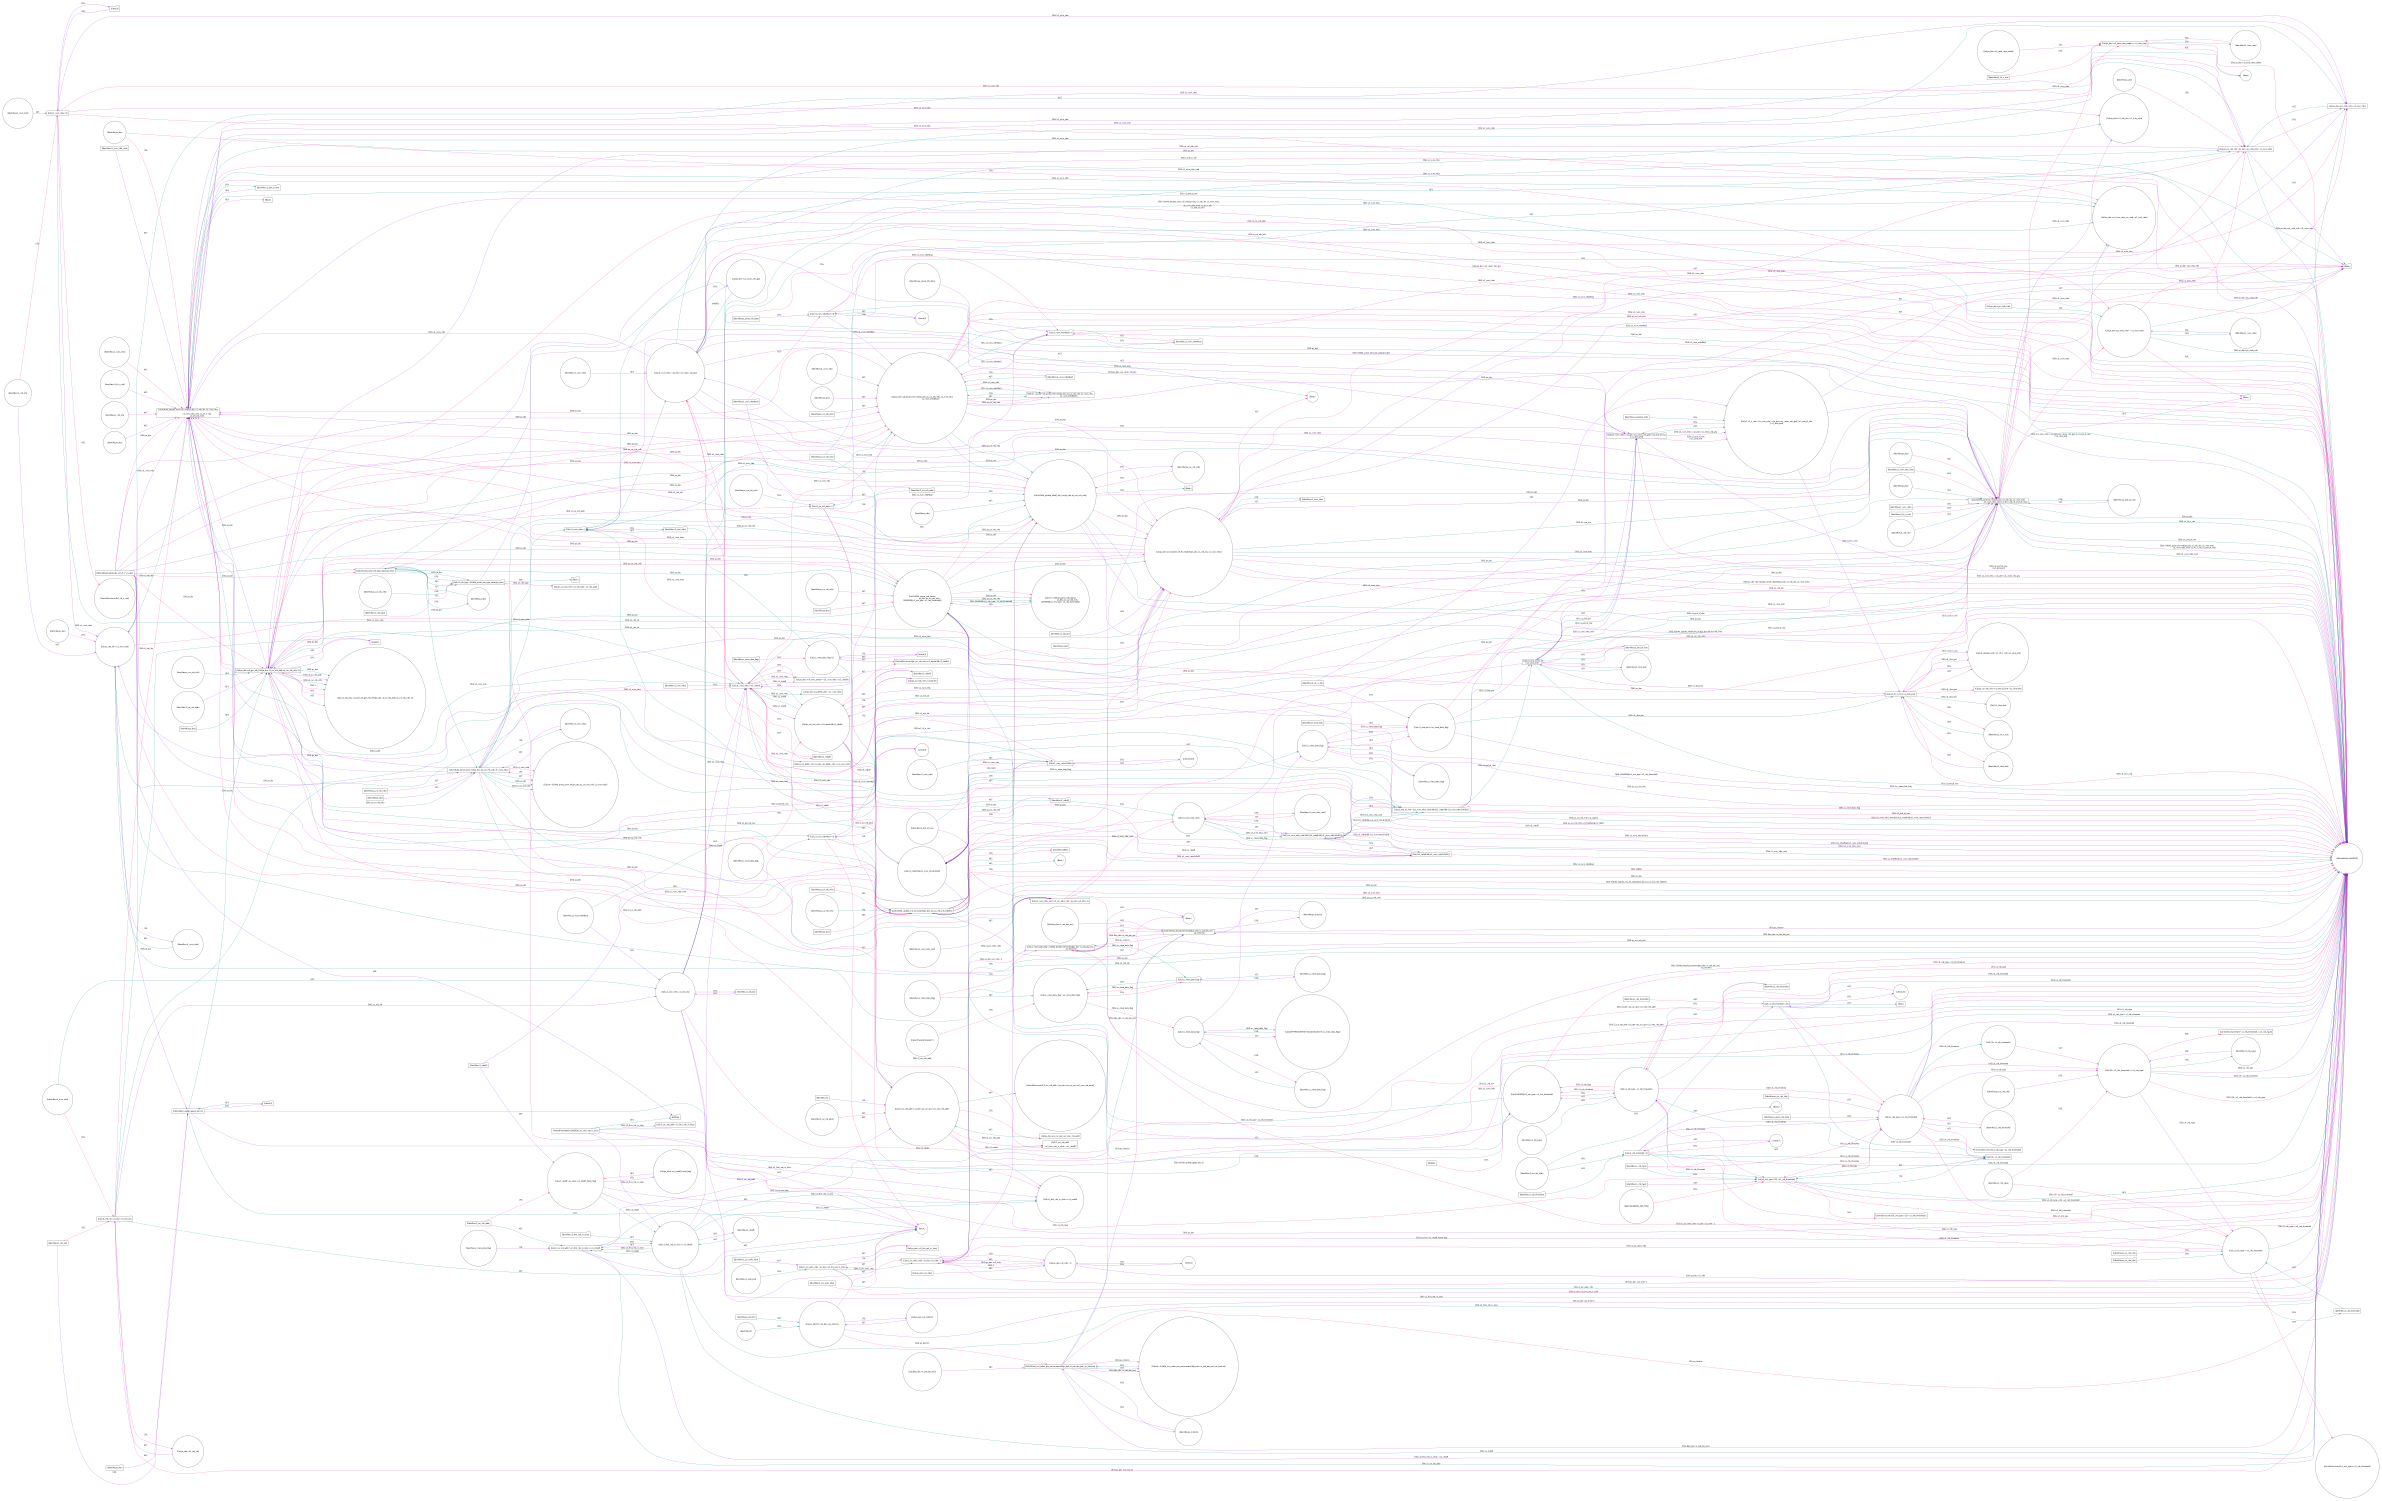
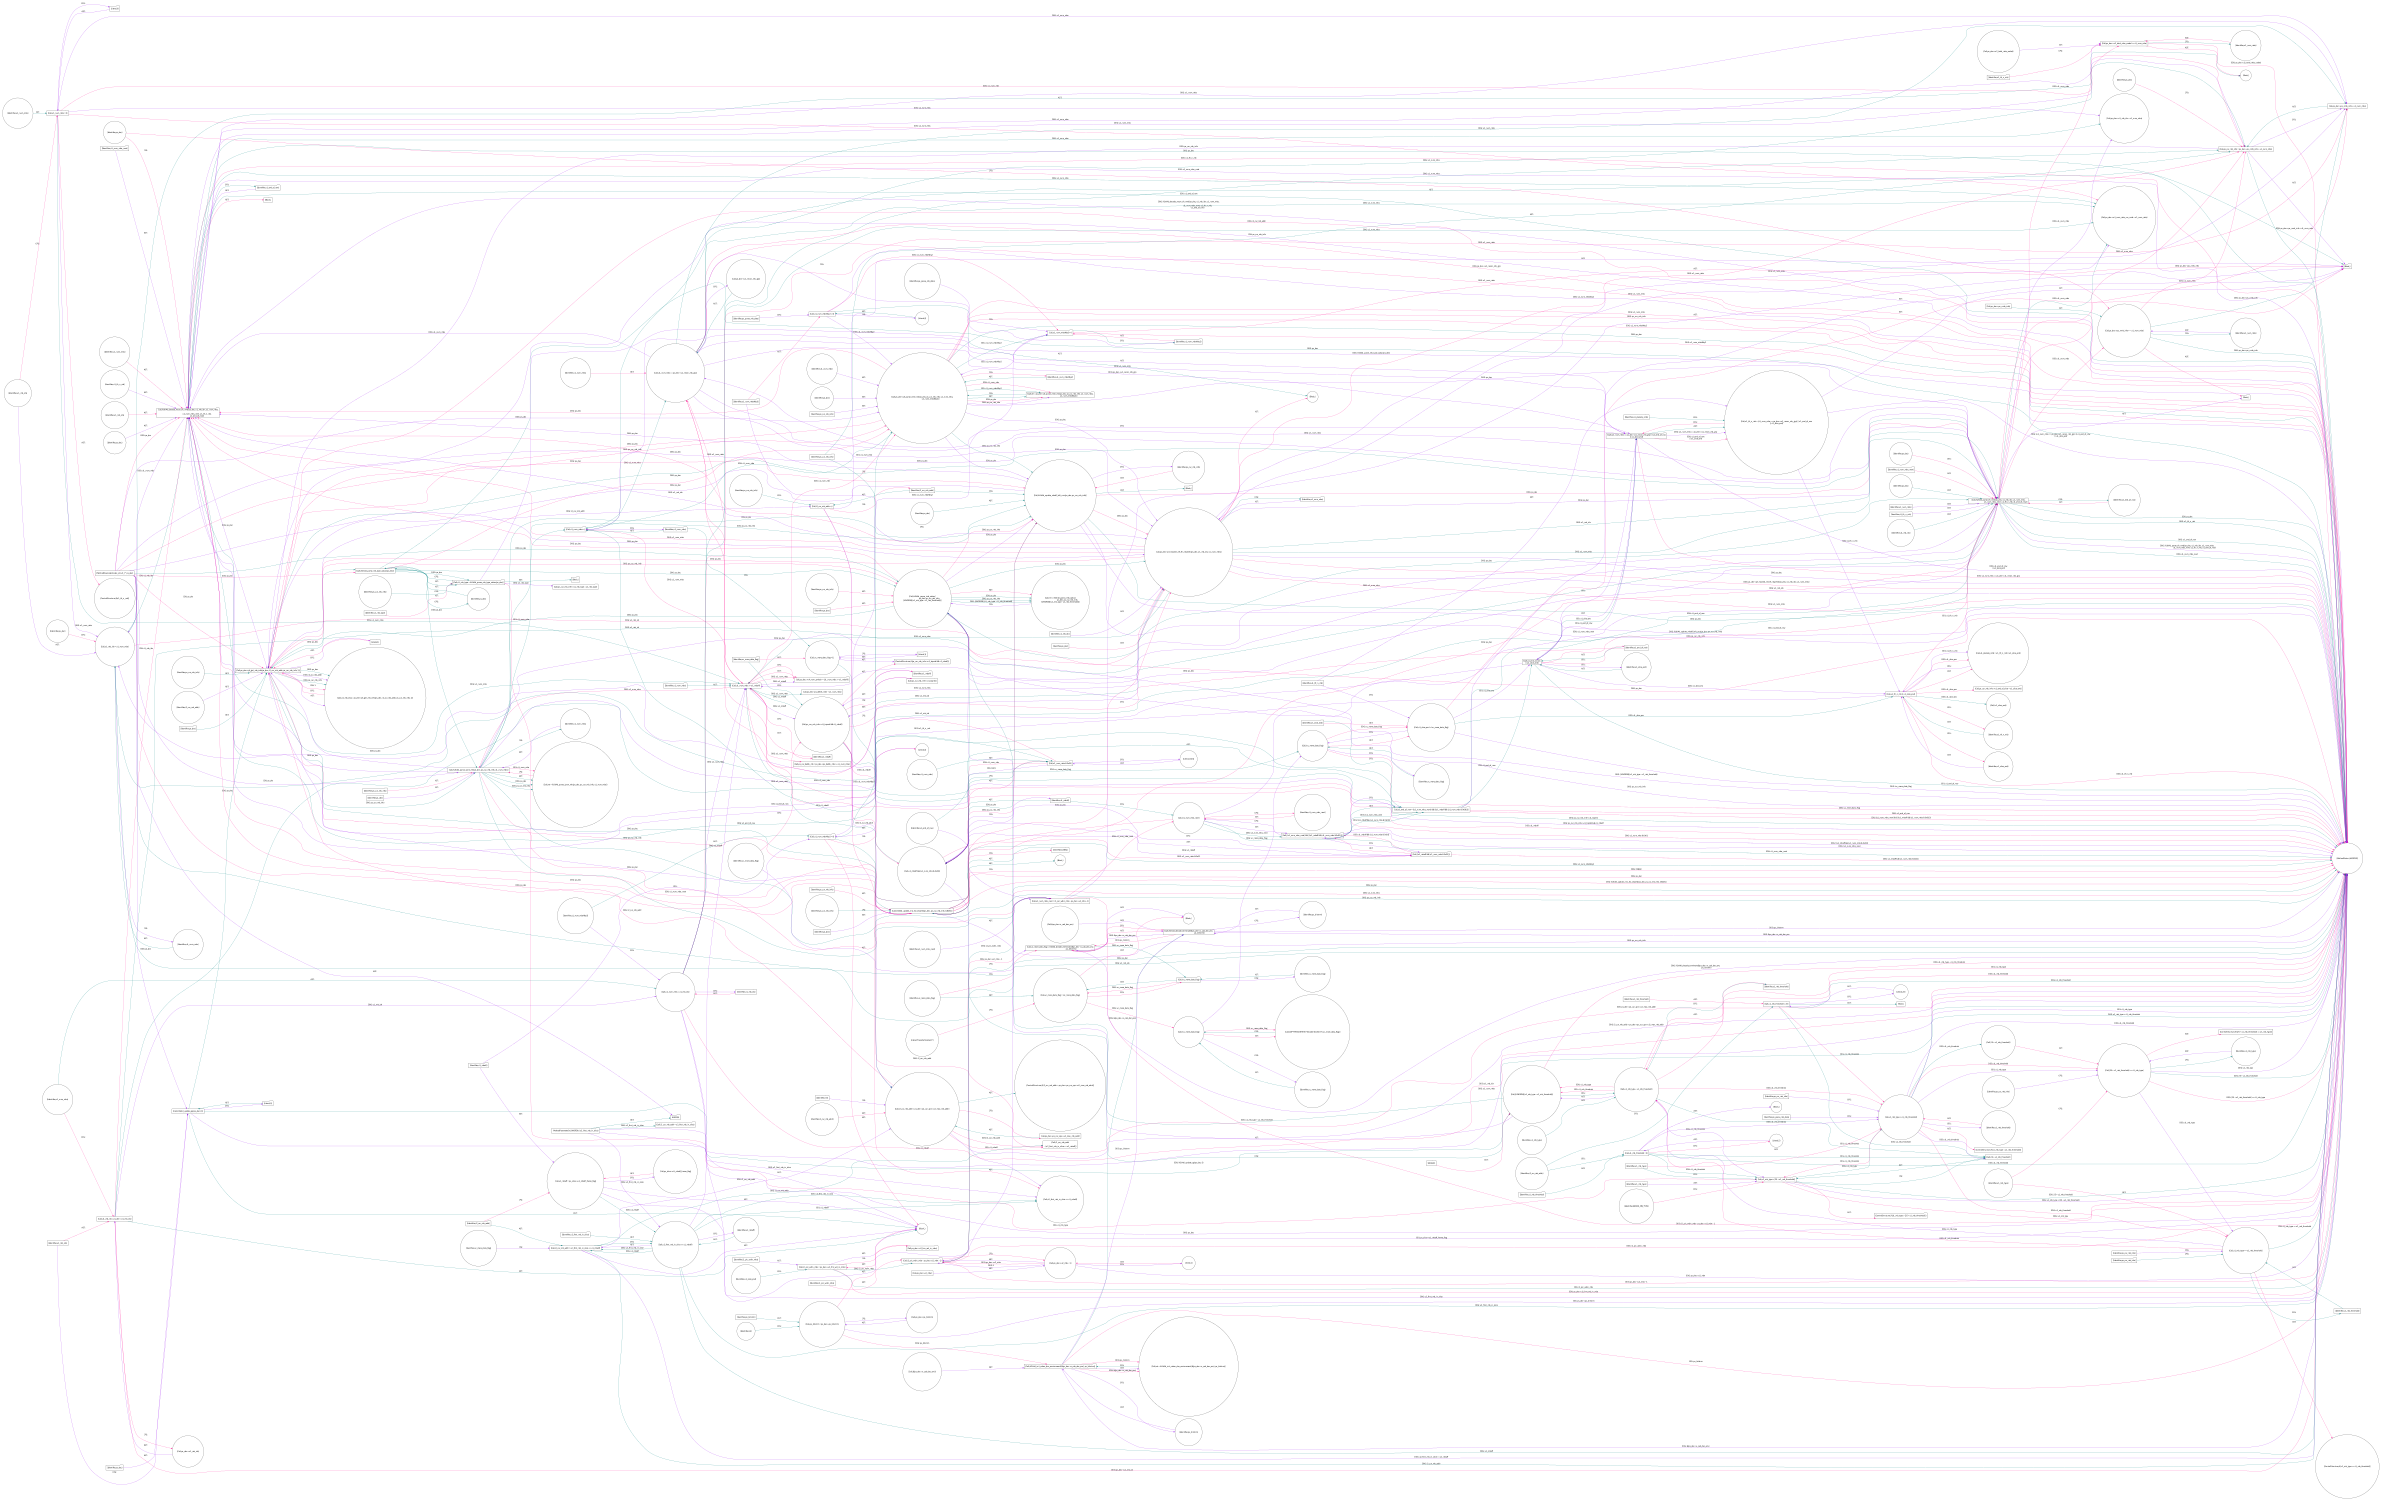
edge "(Call,ps_dec->u1_recon_mb_grp)" -> "(Call,u1_num_mbs == ps_dec->u1_recon_mb_grp)": label "UWORD: " -> "AST: "
